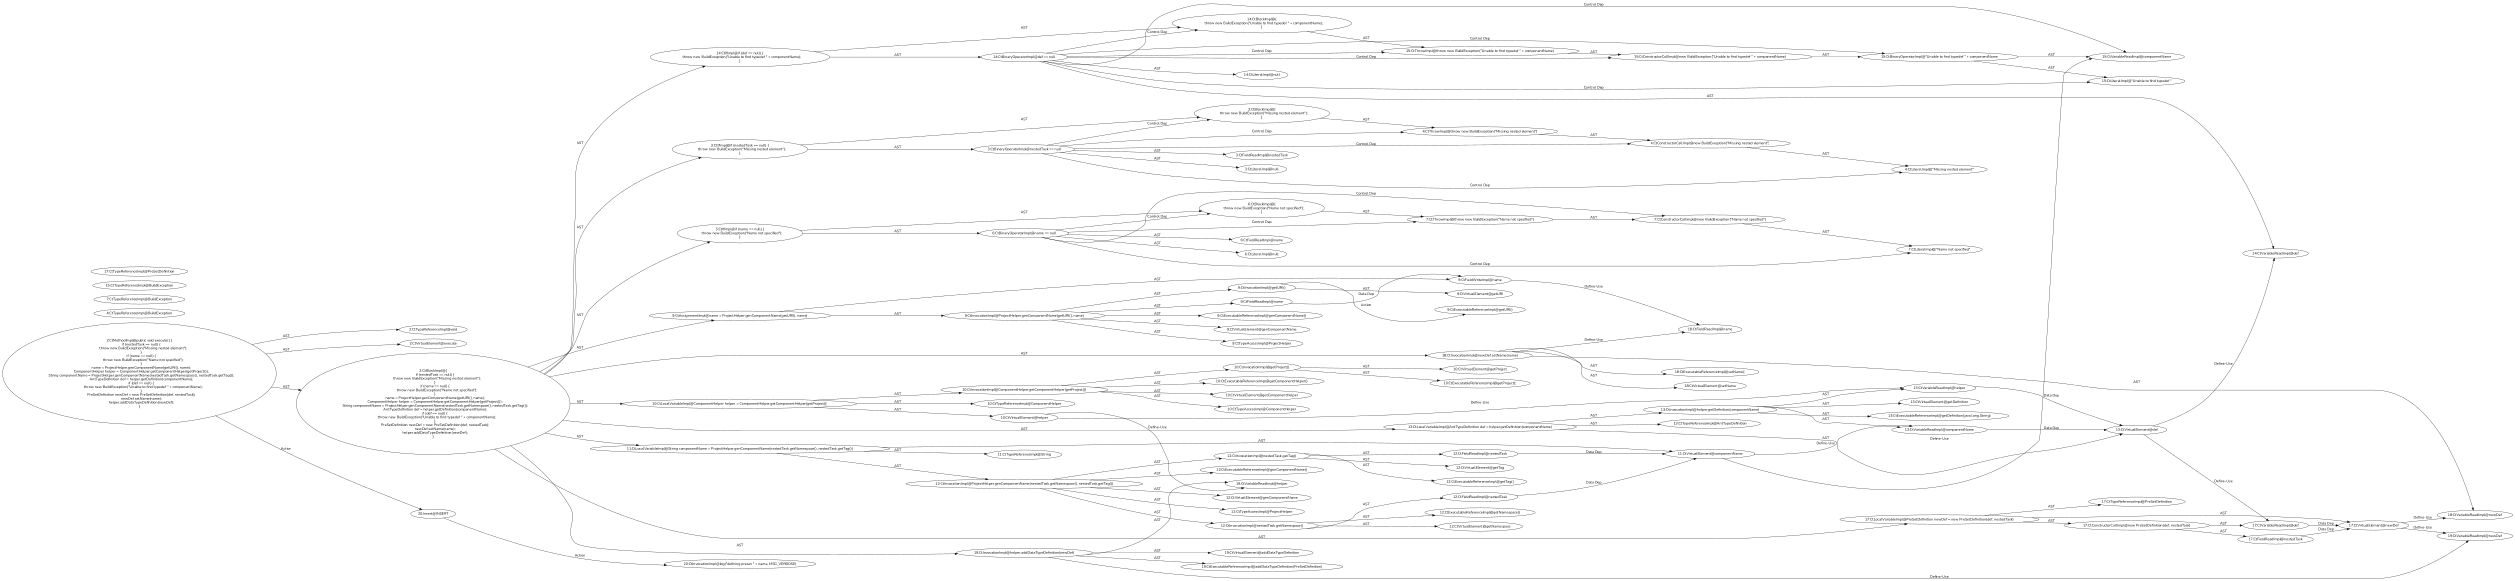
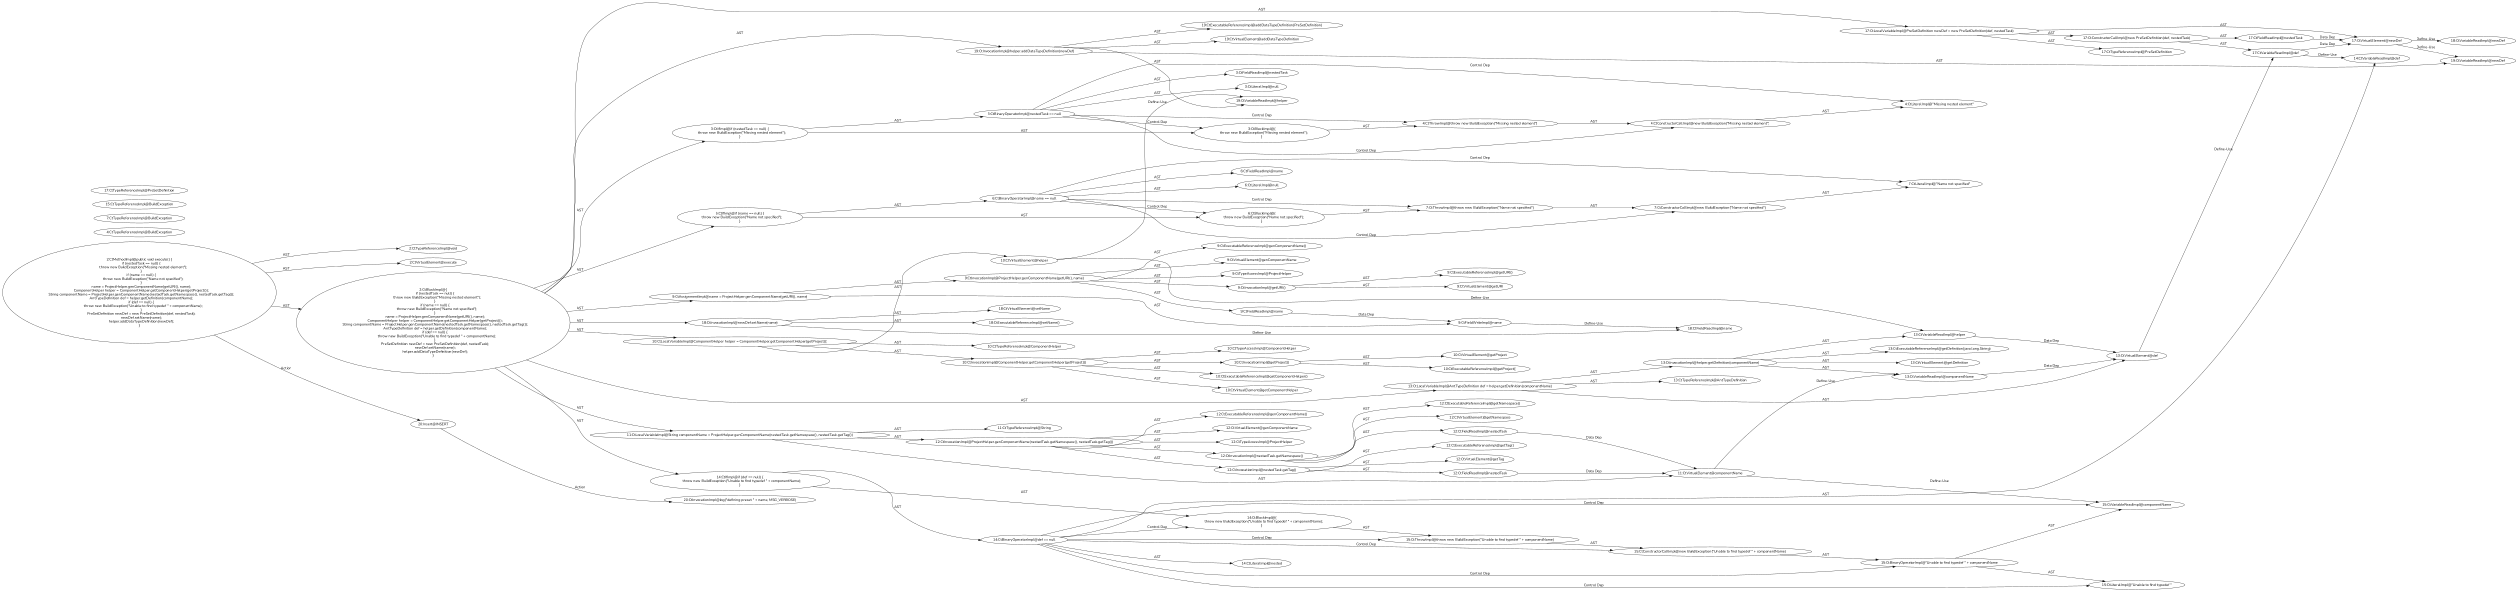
node "14:CtLiteralImpl@null": label "14:CtLiteralImpl@null" -> "14:CtLiteralImpl@nested"
edge "9:CtInvocationImpl@getURI()" -> "9:CtExecutableReferenceImpl@getURI()": label "Action" -> "AST"
edge "13:CtVirtualElement@def" -> "14:CtVariableReadImpl@def": now "17:CtVariableReadImpl@def" -> "14:CtVariableReadImpl@def"
edge "18:CtInvocationImpl@newDef.setName(name)" -> "18:CtVariableReadImpl@newDef": removed, label "AST"
edge "19:CtInvocationImpl@helper.addDataTypeDefinition(newDef)" -> "19:CtVariableReadImpl@newDef": label "Define-Use" -> "AST"
